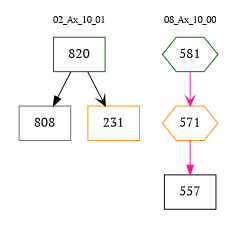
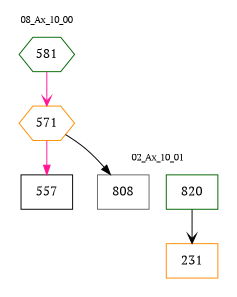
edge "820" -> "808": now "571" -> "808"
